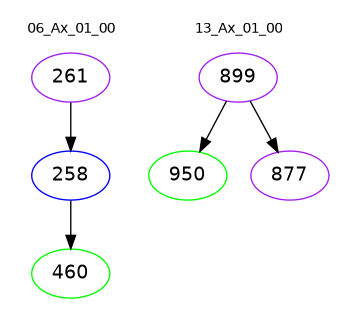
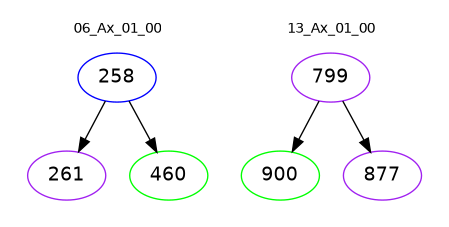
node "899": label "899" -> "799"
edge "261" -> "258": reversed
node "950": label "950" -> "900"
